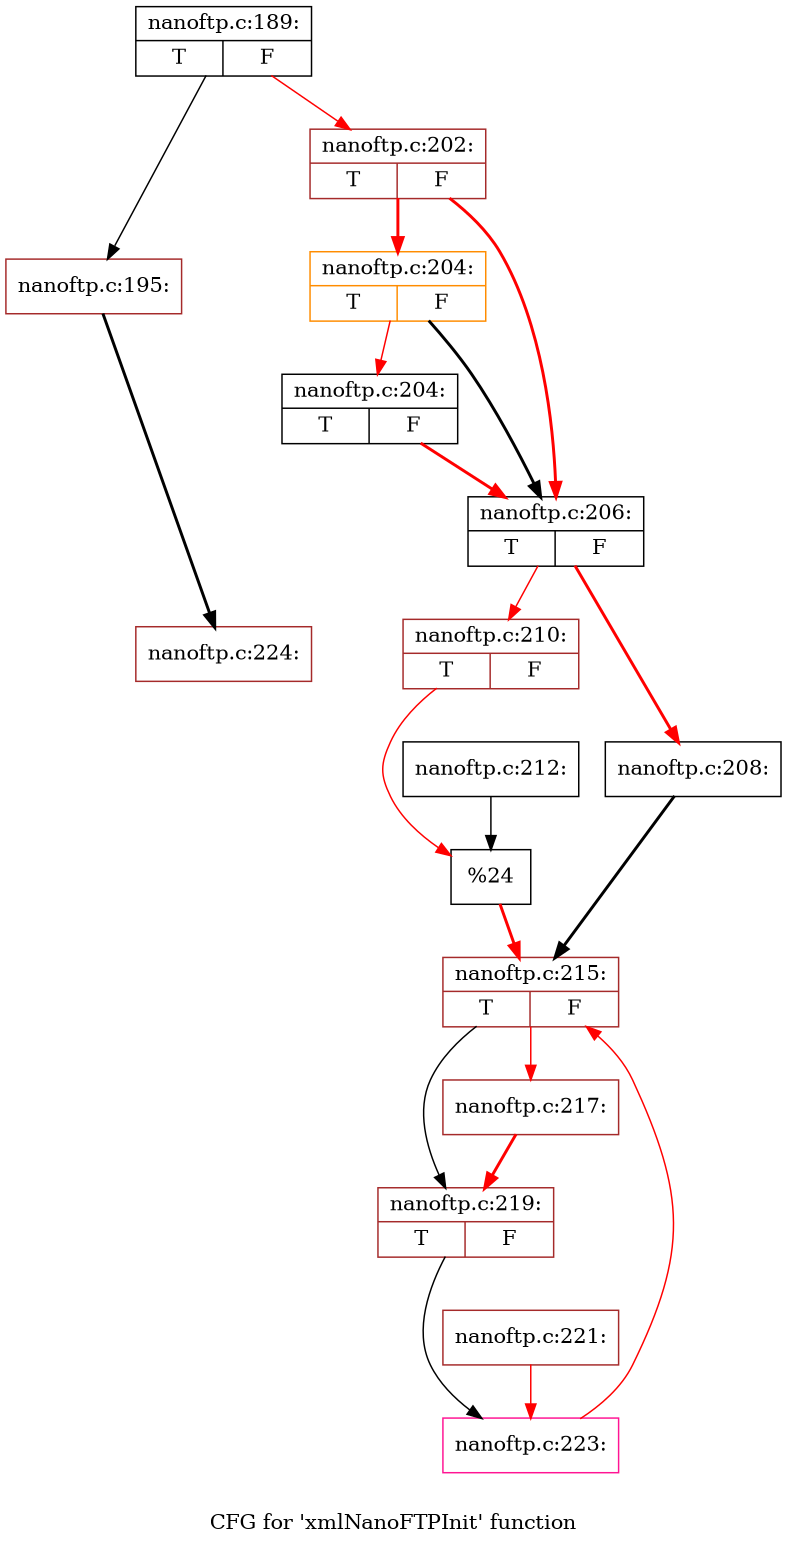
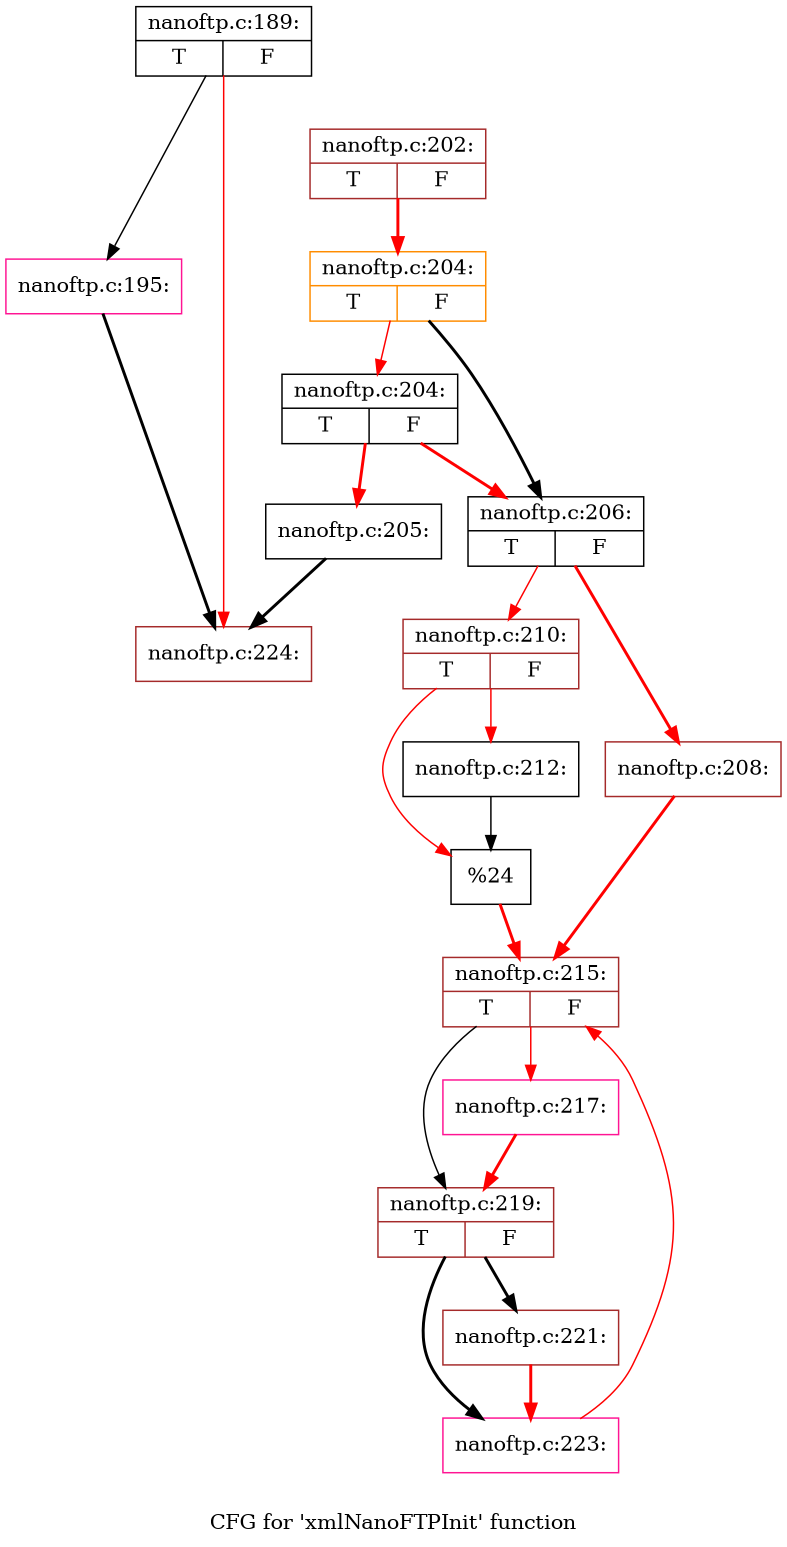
edge "nanoftp.c:189:" -> "nanoftp.c:202:": now "nanoftp.c:189:" -> "nanoftp.c:224:"
node "nanoftp.c:195:": color brown -> deeppink
edge "nanoftp.c:202:" -> "nanoftp.c:206:": removed
node "nanoftp.c:205:": added
edge "nanoftp.c:210:" -> "nanoftp.c:212:": added
node "nanoftp.c:208:": color black -> brown
edge "nanoftp.c:208:" -> "nanoftp.c:215:": color black -> red
node "nanoftp.c:217:": color brown -> deeppink
edge "nanoftp.c:219:" -> "nanoftp.c:221:": added
edge "nanoftp.c:219:" -> "nanoftp.c:223:": style solid -> bold
edge "nanoftp.c:221:" -> "nanoftp.c:223:": style solid -> bold
